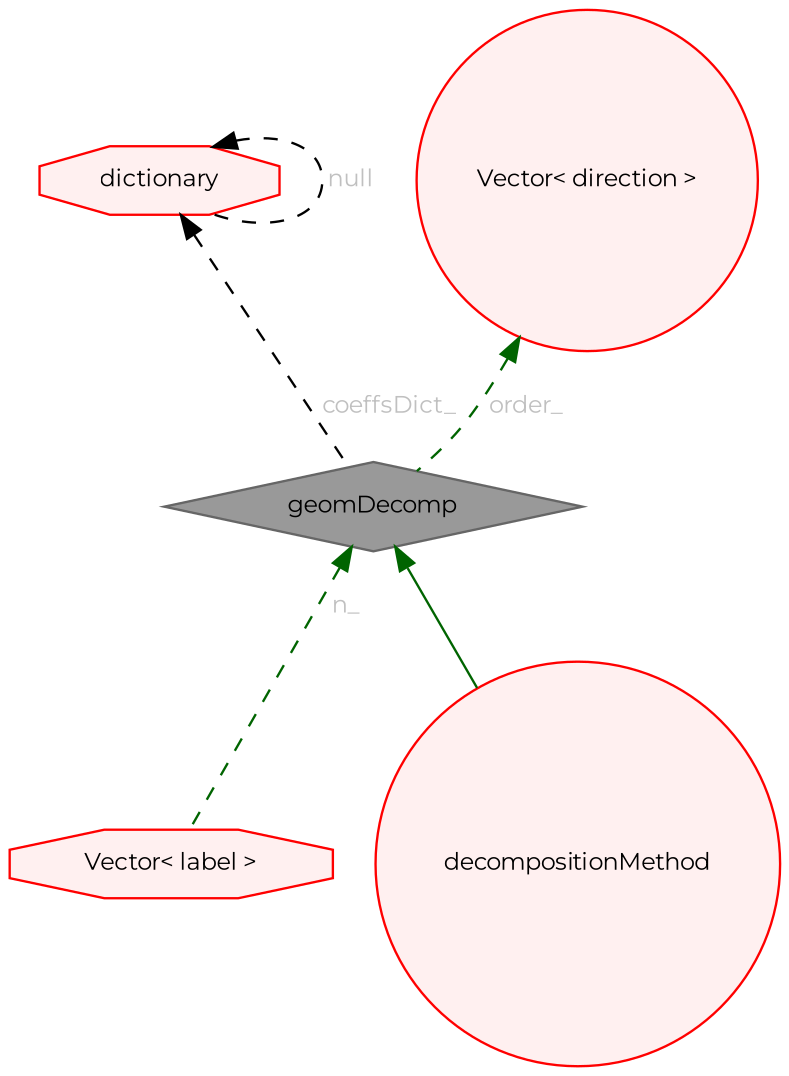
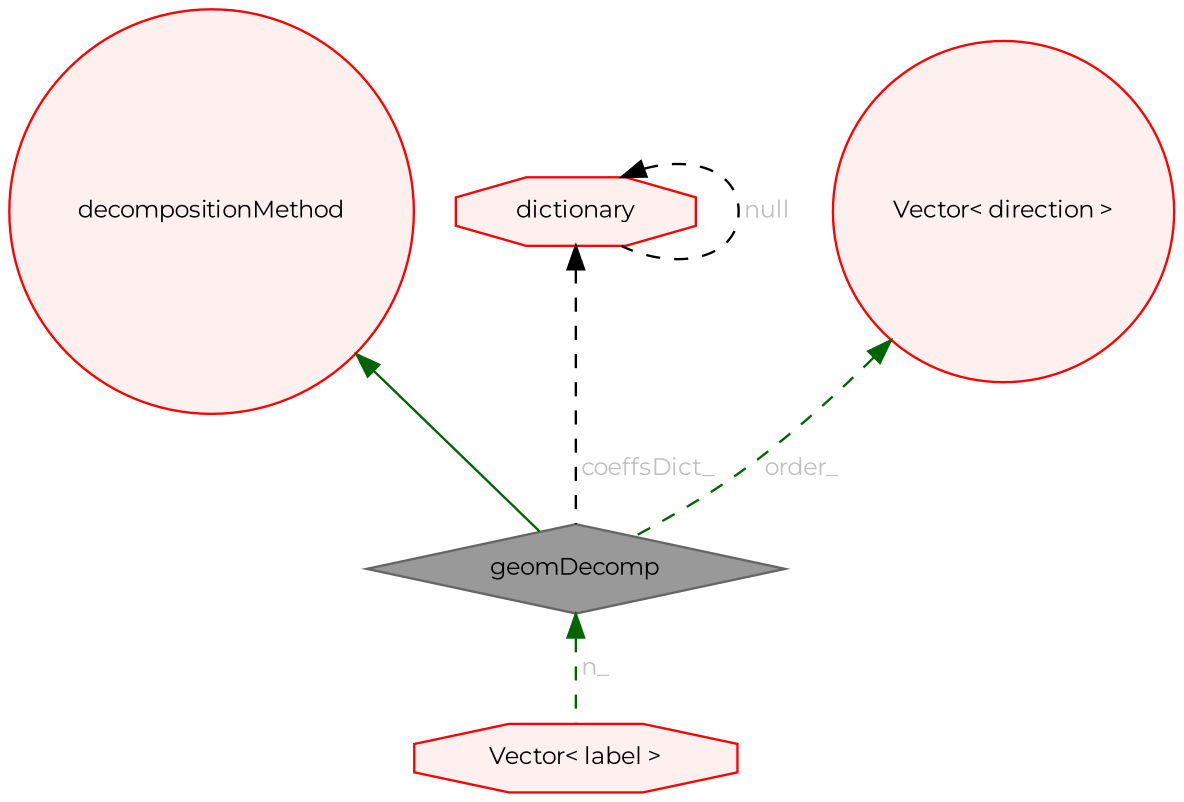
edge "decompositionMethod" -> "geomDecomp": reversed
